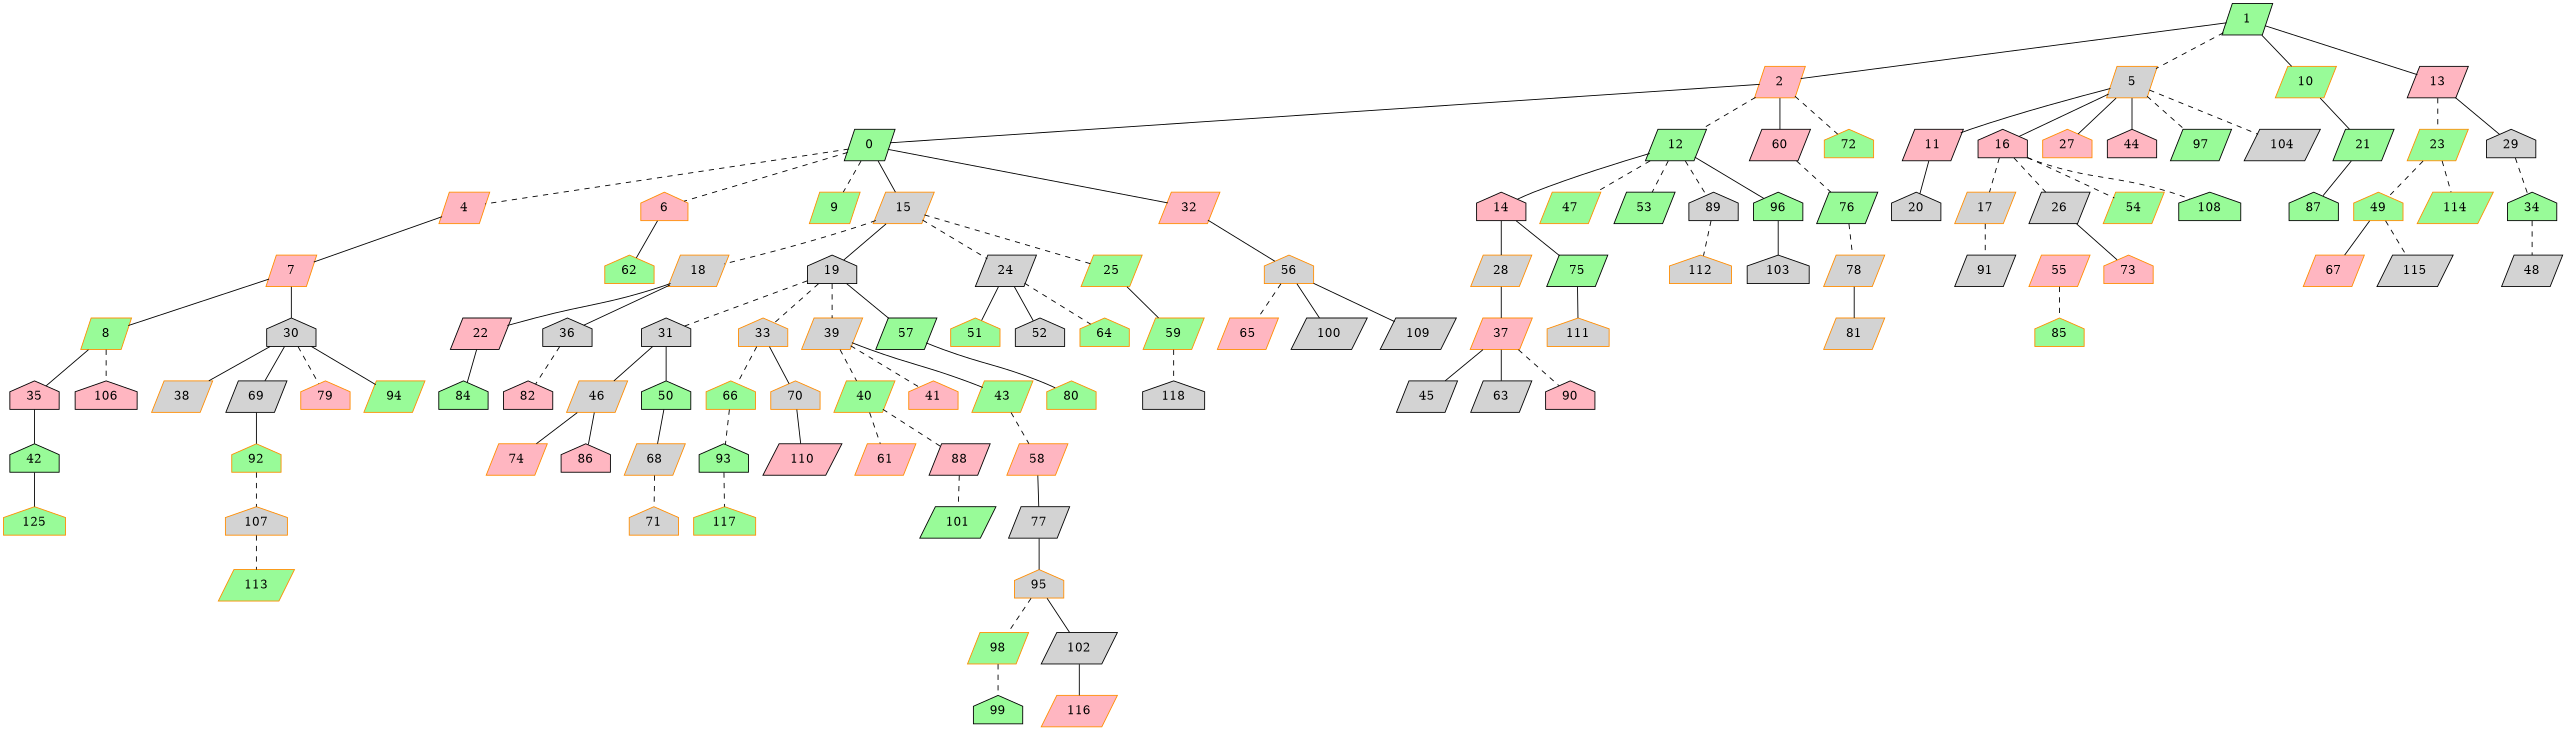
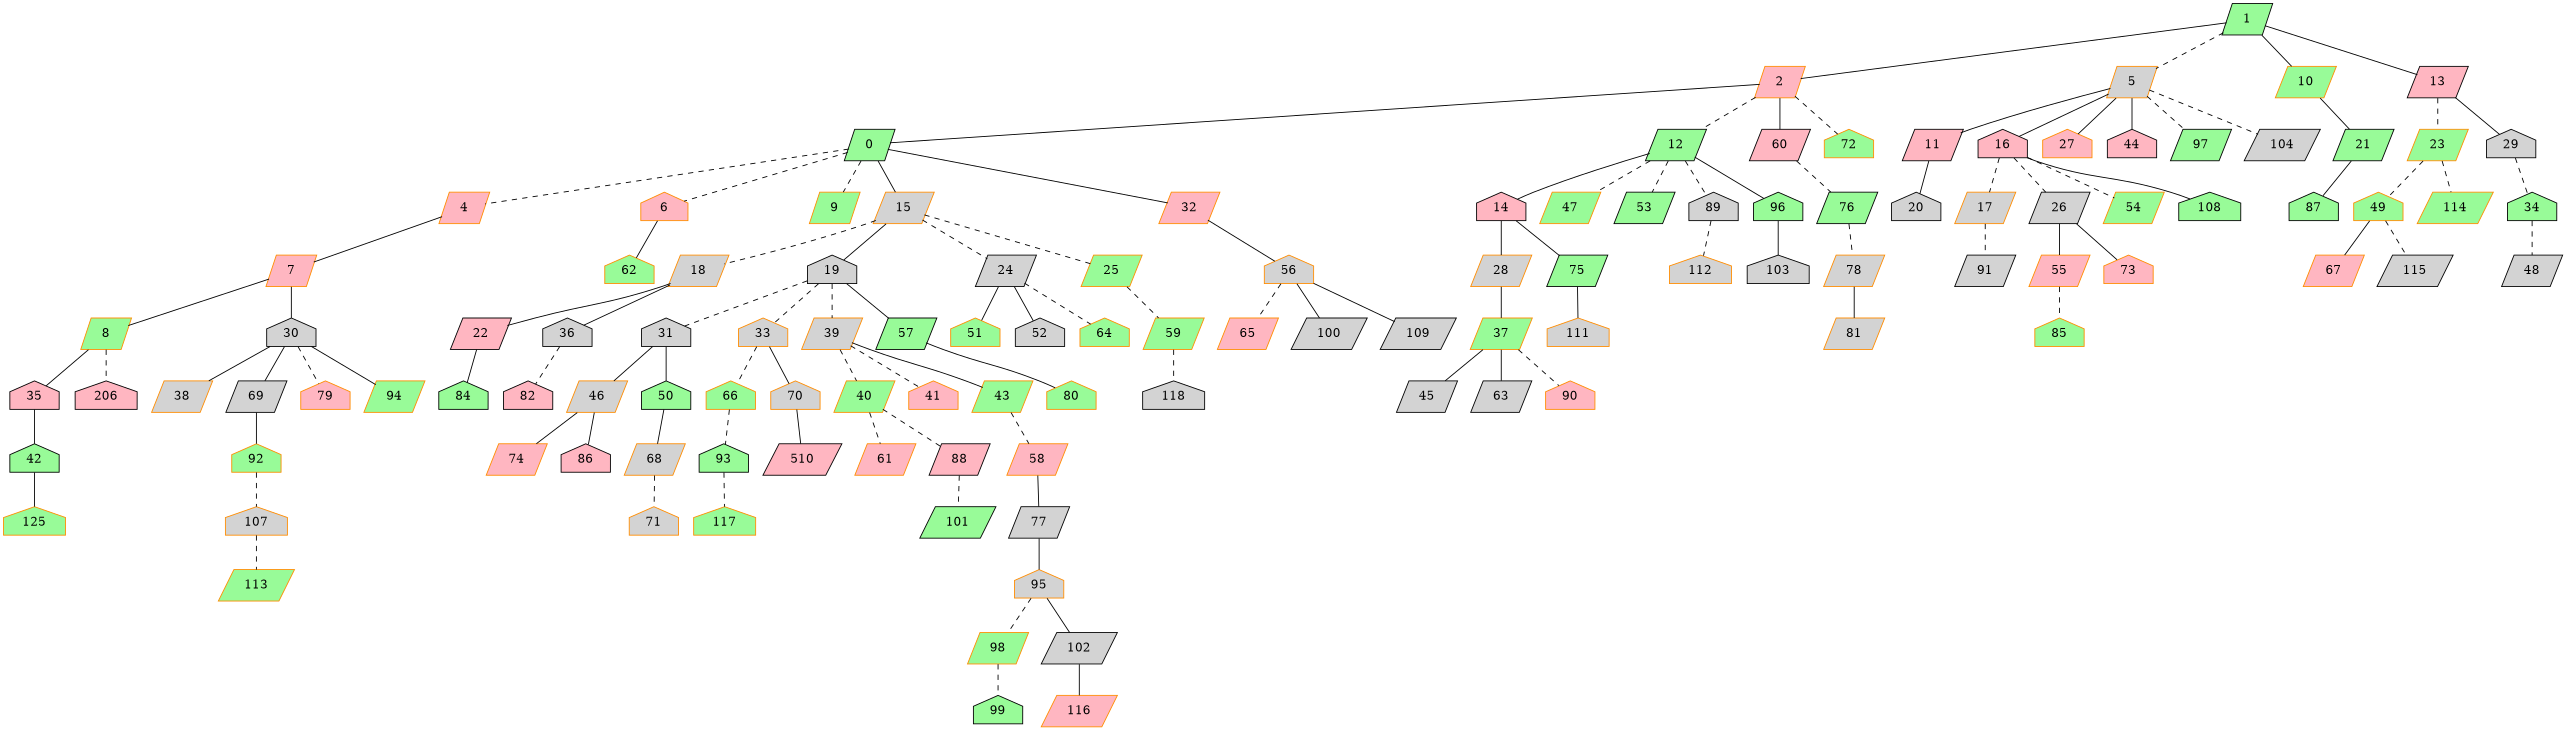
edge "16" -- "108": style dashed -> solid
edge "26" -- "55": added
edge "25" -- "59": style solid -> dashed
node "37": fillcolor lightpink -> palegreen
node "106": label "106" -> "206"
node "90": color black -> darkorange
node "110": label "110" -> "510"
